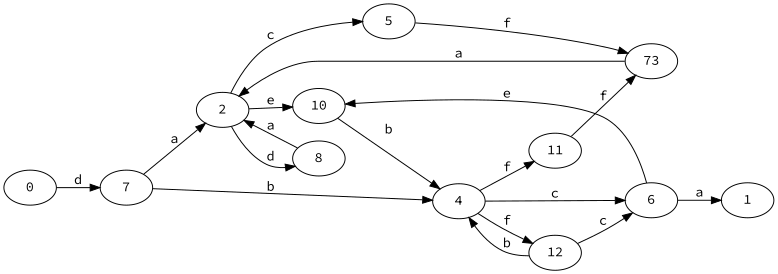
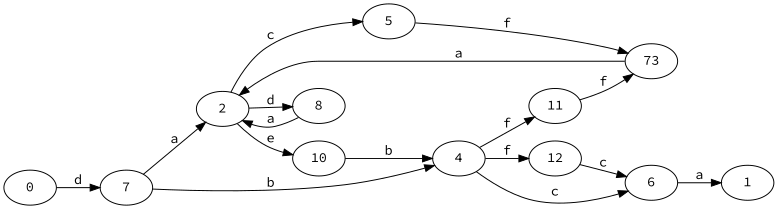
edge "6" -> "10": removed, label "e"
edge "12" -> "4": removed, label "b"
